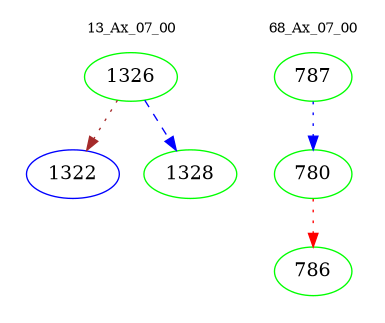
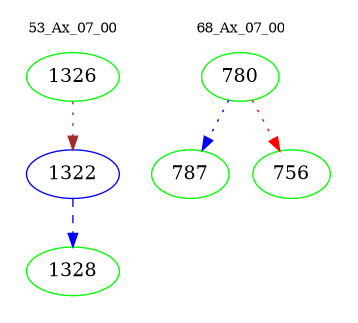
cluster "13_Ax_07_00": label "13_Ax_07_00" -> "53_Ax_07_00"
edge "1326" -> "1328": now "1322" -> "1328"
edge "787" -> "780": reversed
node "786": label "786" -> "756"
